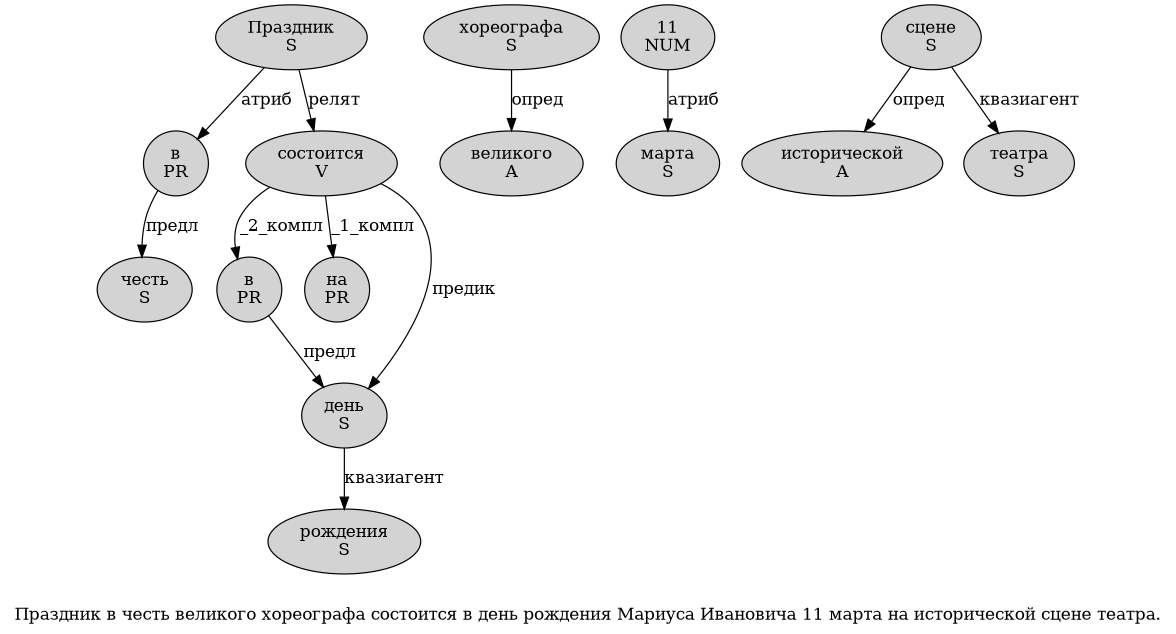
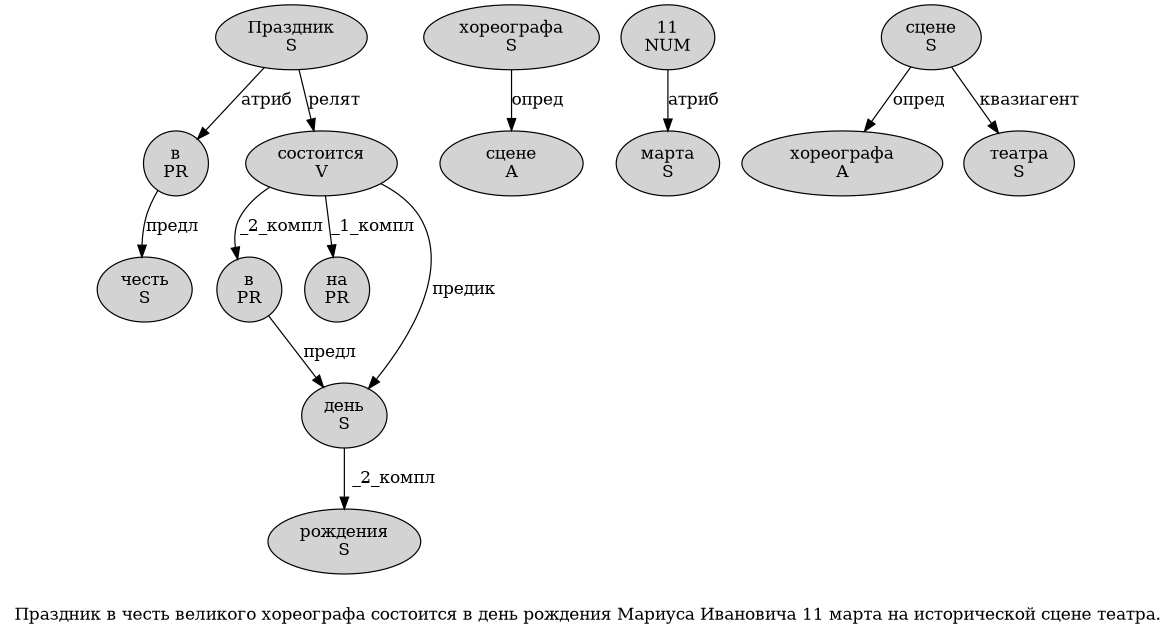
node "великого A": label "великого A" -> "сцене A"
node "исторической A": label "исторической A" -> "хореографа A"
edge "день S" -> "рождения S": label "квазиагент" -> "_2_компл"
